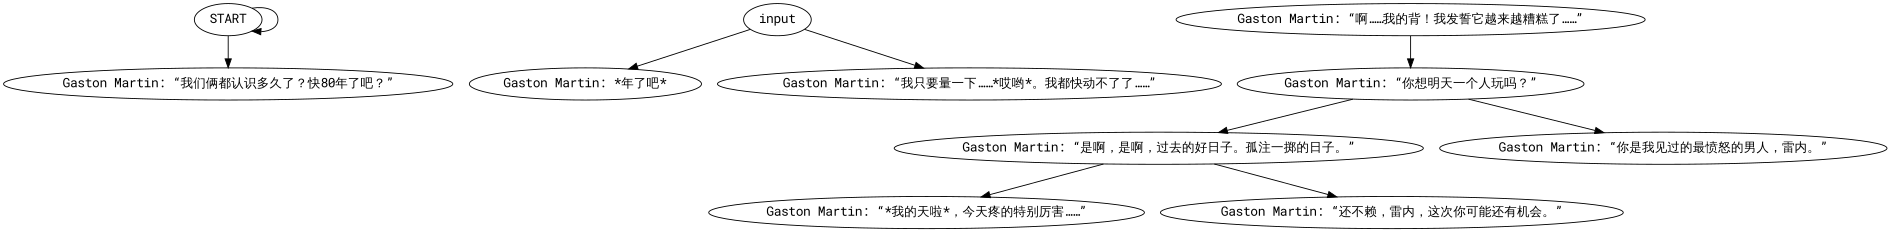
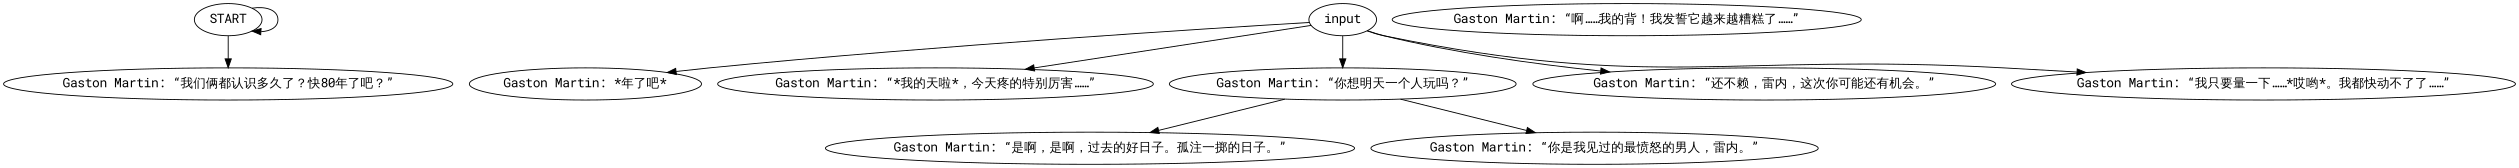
edge "Gaston Martin: “啊……我的背！我发誓它越来越糟糕了……”" -> "Gaston Martin: “你想明天一个人玩吗？”": now "input" -> "Gaston Martin: “你想明天一个人玩吗？”"
edge "Gaston Martin: “是啊，是啊，过去的好日子。孤注一掷的日子。”" -> "Gaston Martin: “*我的天啦*，今天疼的特别厉害……”": now "input" -> "Gaston Martin: “*我的天啦*，今天疼的特别厉害……”"
edge "Gaston Martin: “是啊，是啊，过去的好日子。孤注一掷的日子。”" -> "Gaston Martin: “还不赖，雷内，这次你可能还有机会。”": now "input" -> "Gaston Martin: “还不赖，雷内，这次你可能还有机会。”"
